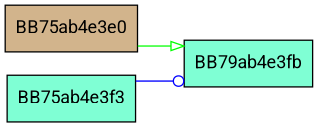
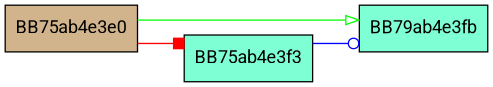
edge "BB75ab4e3e0" -> "BB75ab4e3f3": added
